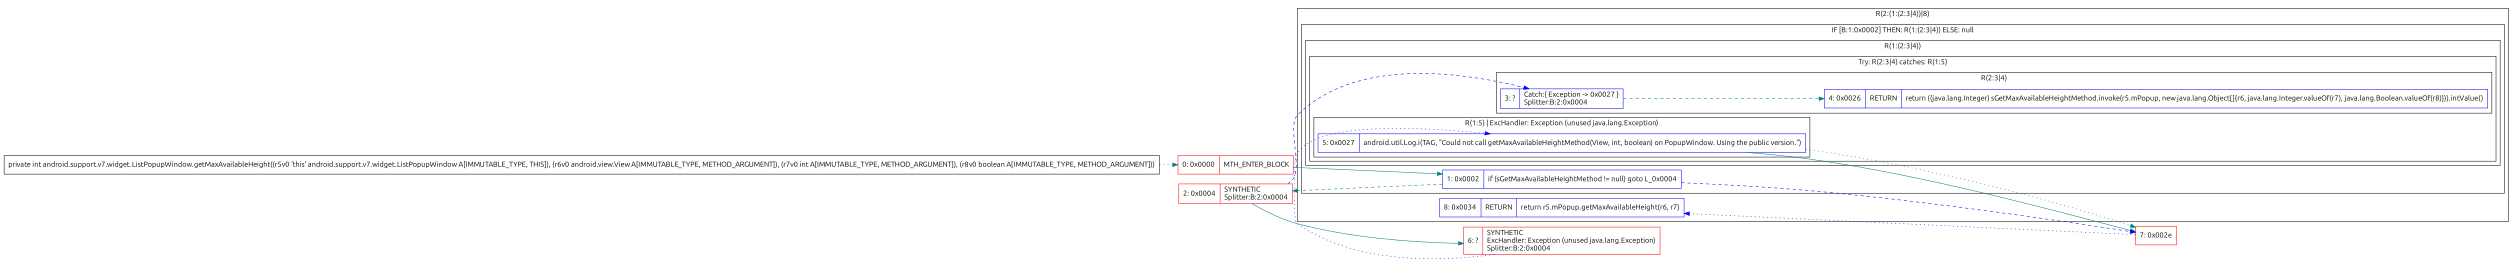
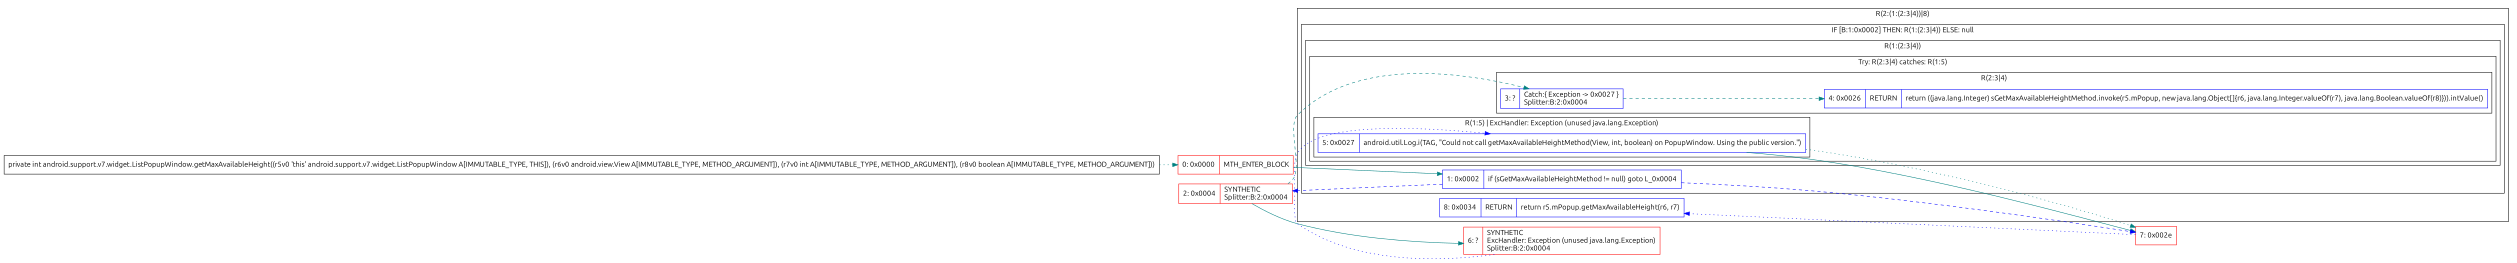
edge "2: 0x0004" -> "3: ?": color blue -> teal
edge "1: 0x0002" -> "2: 0x0004": color teal -> blue
